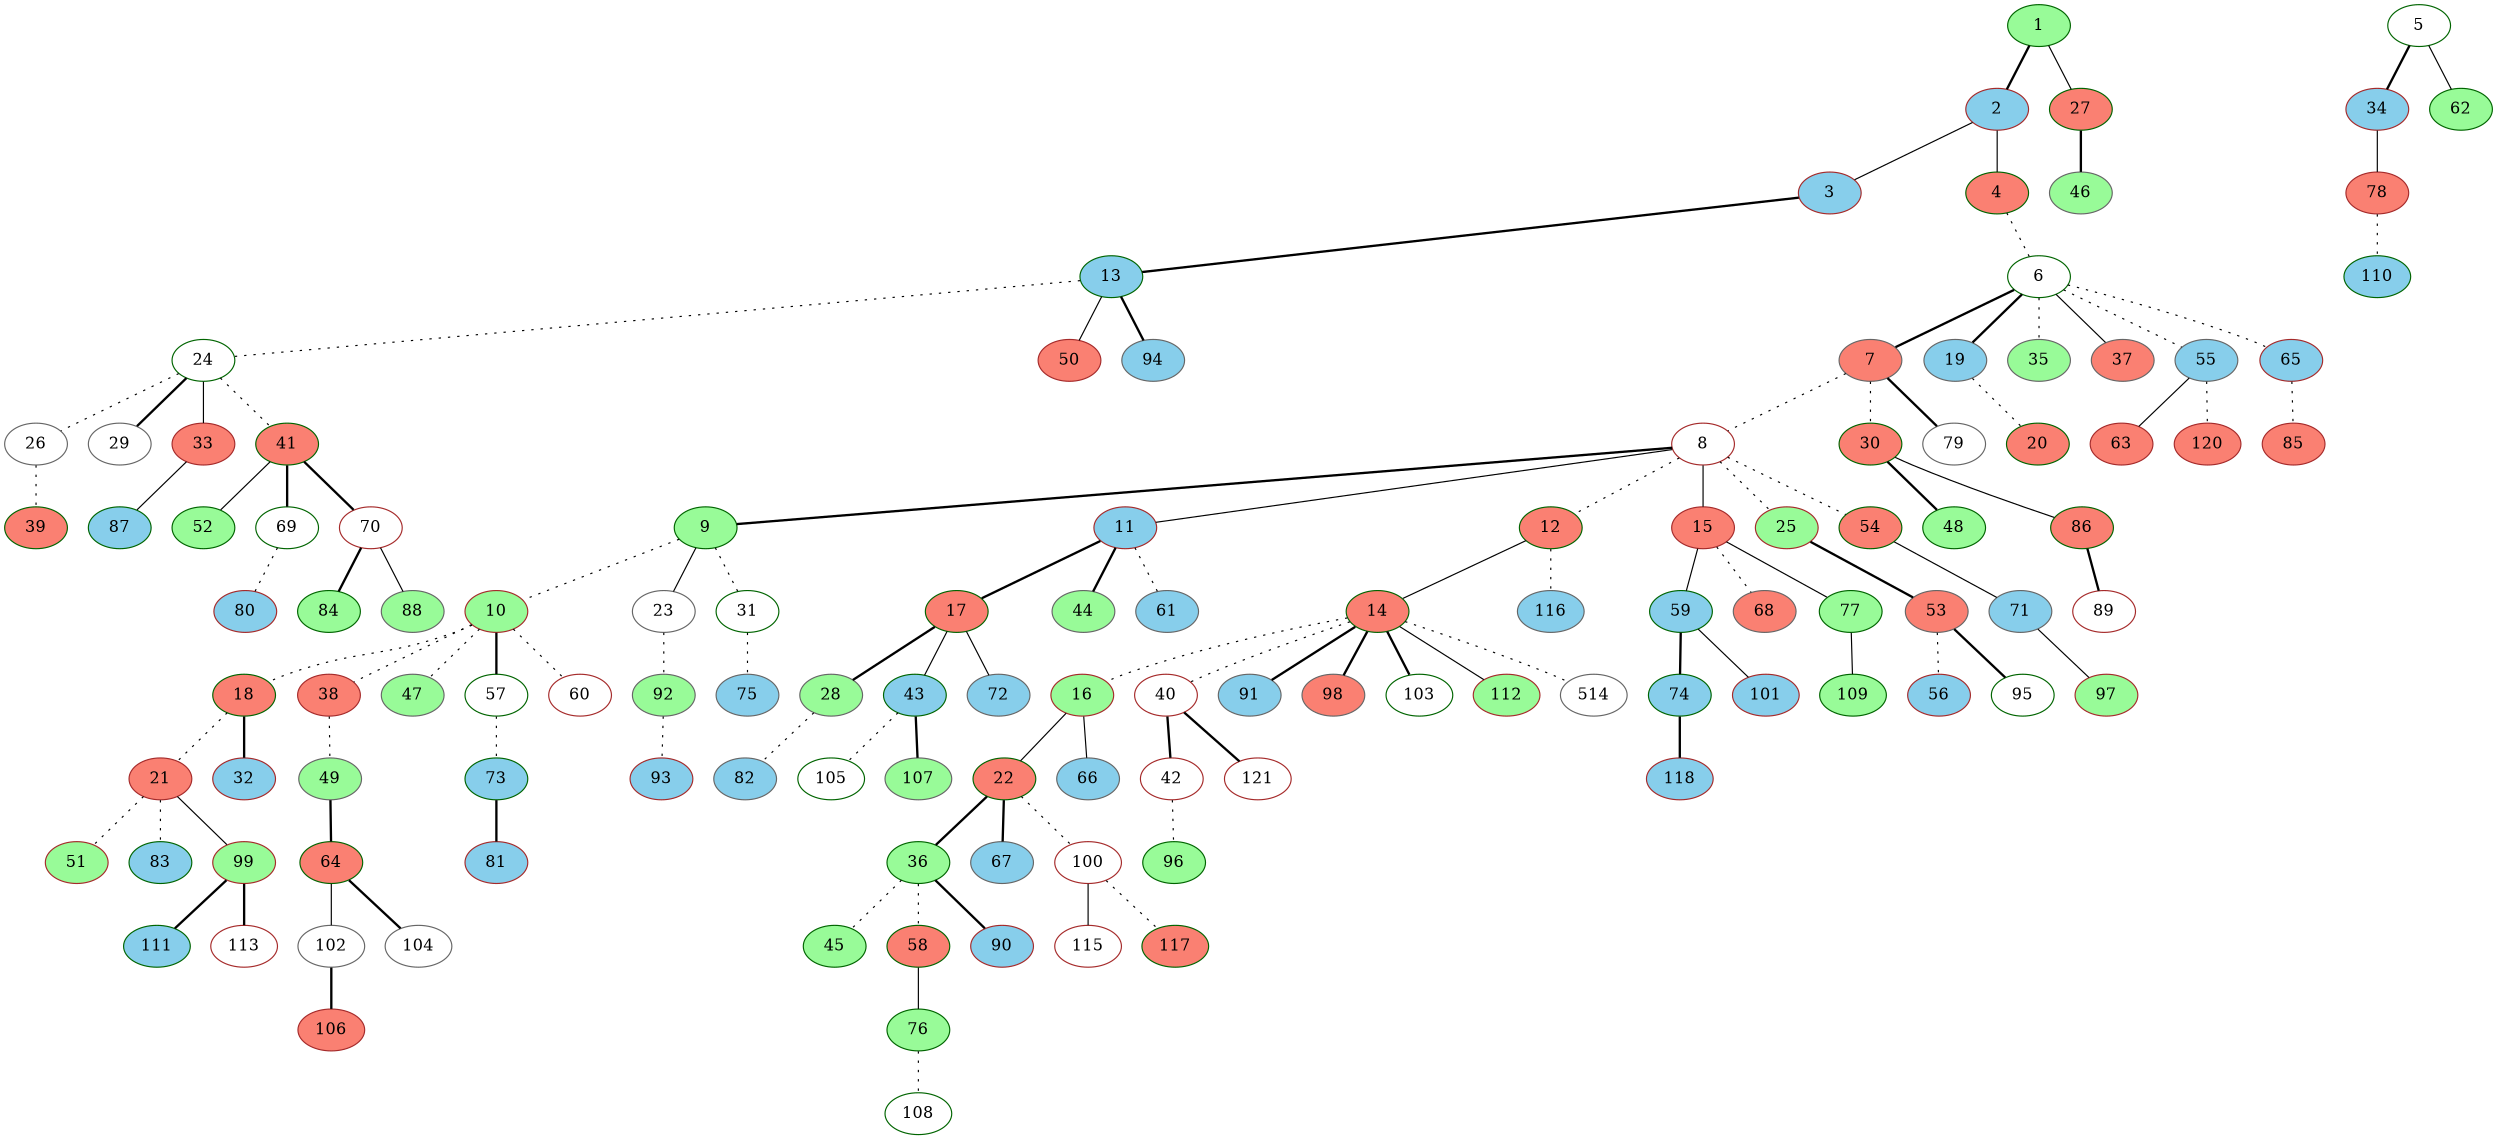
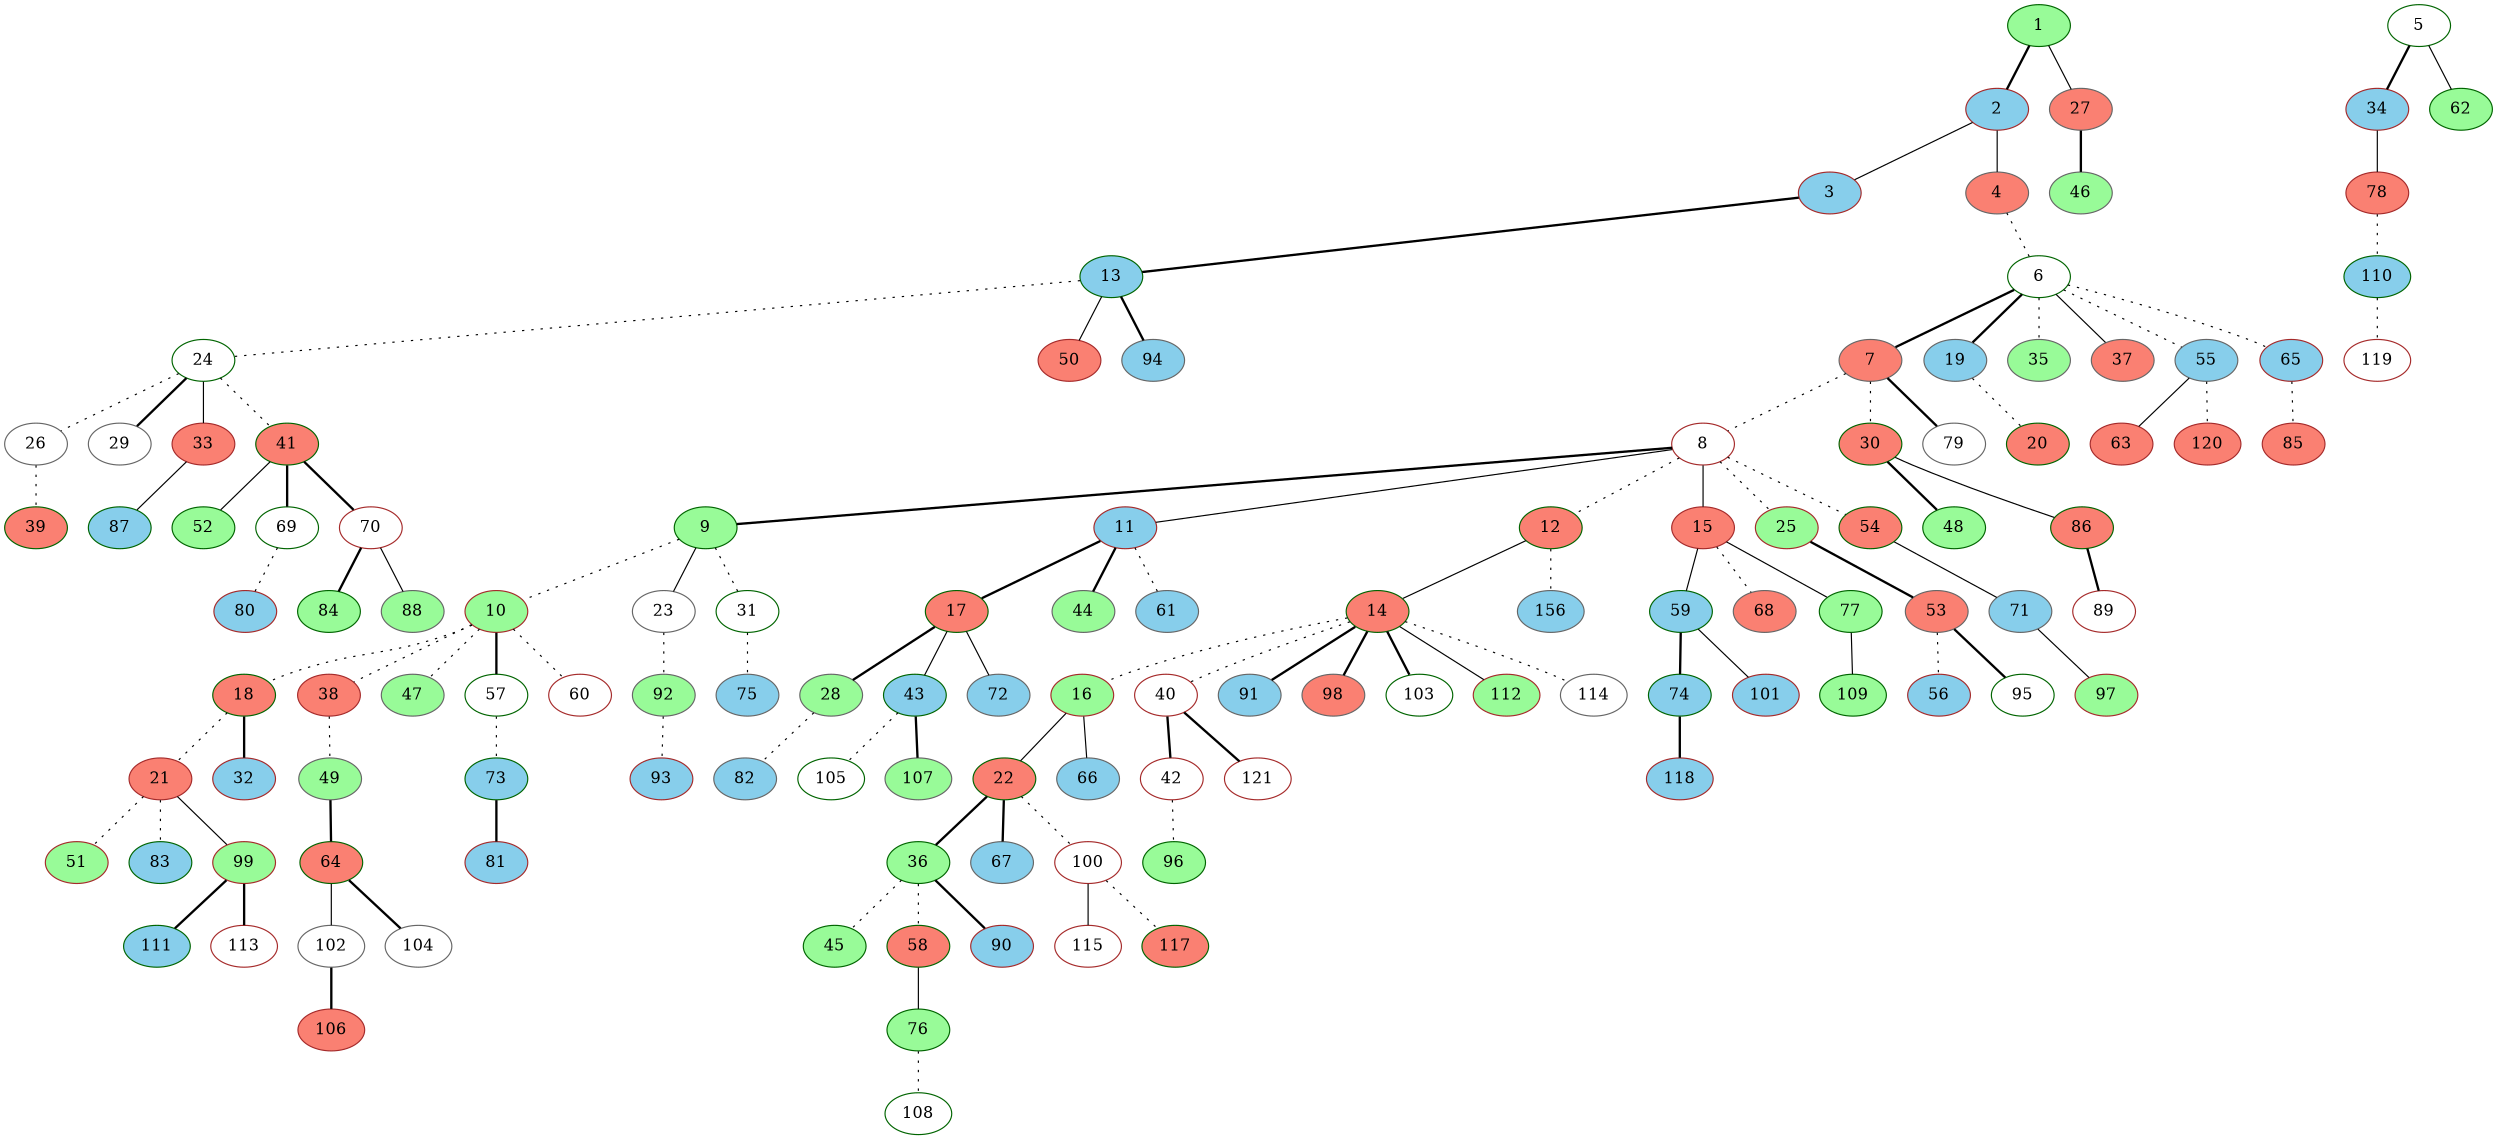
node "27": color darkgreen -> gray40
node "4": color darkgreen -> gray40
node "119": added
node "116": label "116" -> "156"
node "514": label "514" -> "114"
